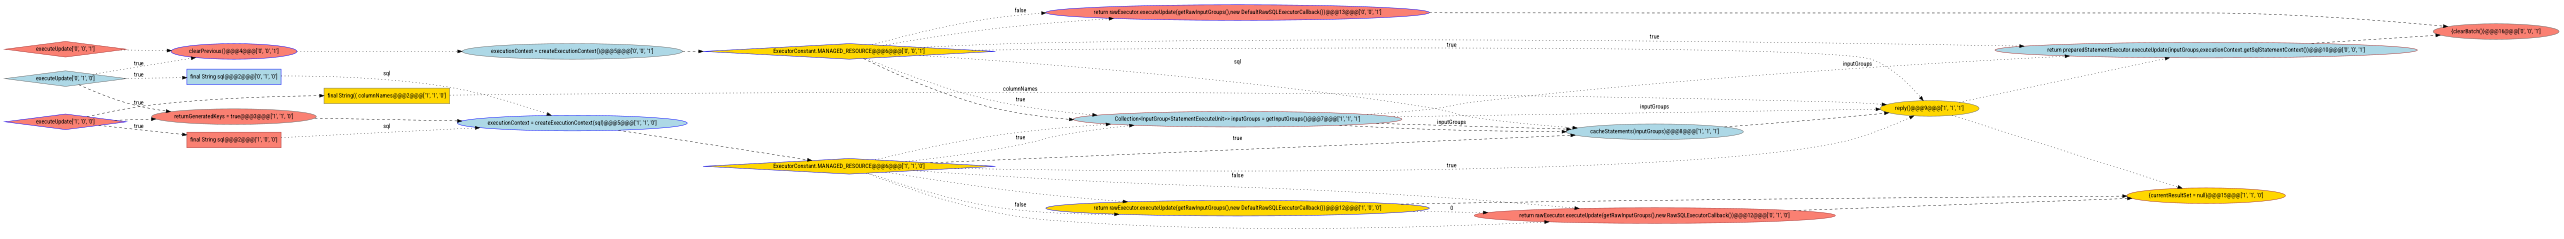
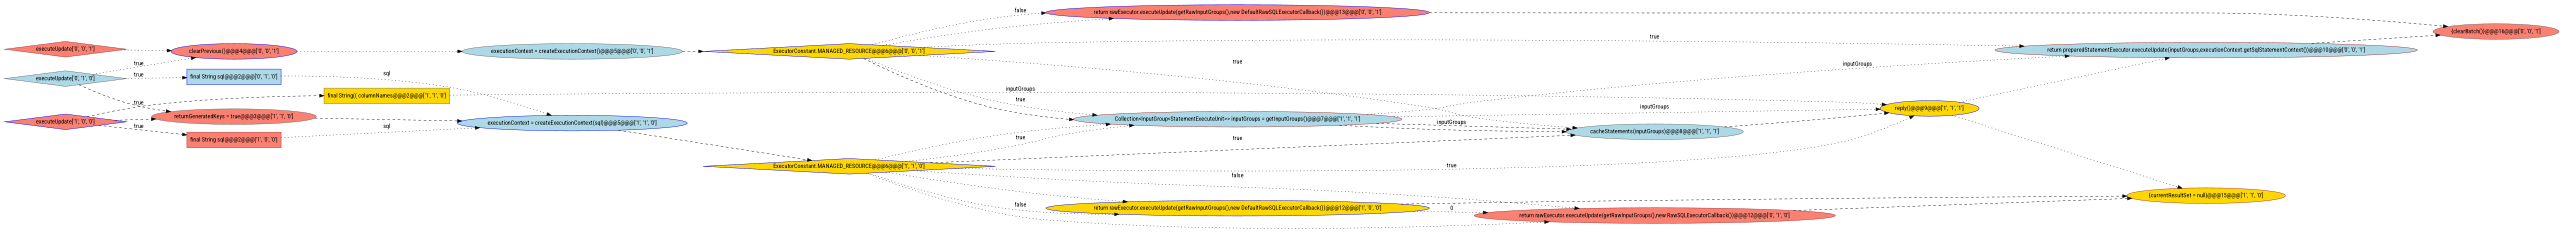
edge "ExecutorConstant.MANAGED_RESOURCE@@@6@@@['0', '0', '1']" -> "reply()@@@9@@@['1', '1', '1']": removed, label "true"
edge "ExecutorConstant.MANAGED_RESOURCE@@@6@@@['0', '0', '1']" -> "cacheStatements(inputGroups)@@@8@@@['1', '1', '1']": label "sql" -> "true"
edge "final String(( columnNames@@@2@@@['1', '1', '0']" -> "reply()@@@9@@@['1', '1', '1']": label "columnNames" -> "inputGroups"
node "reply()@@@9@@@['1', '1', '1']": color gray40 -> blue
